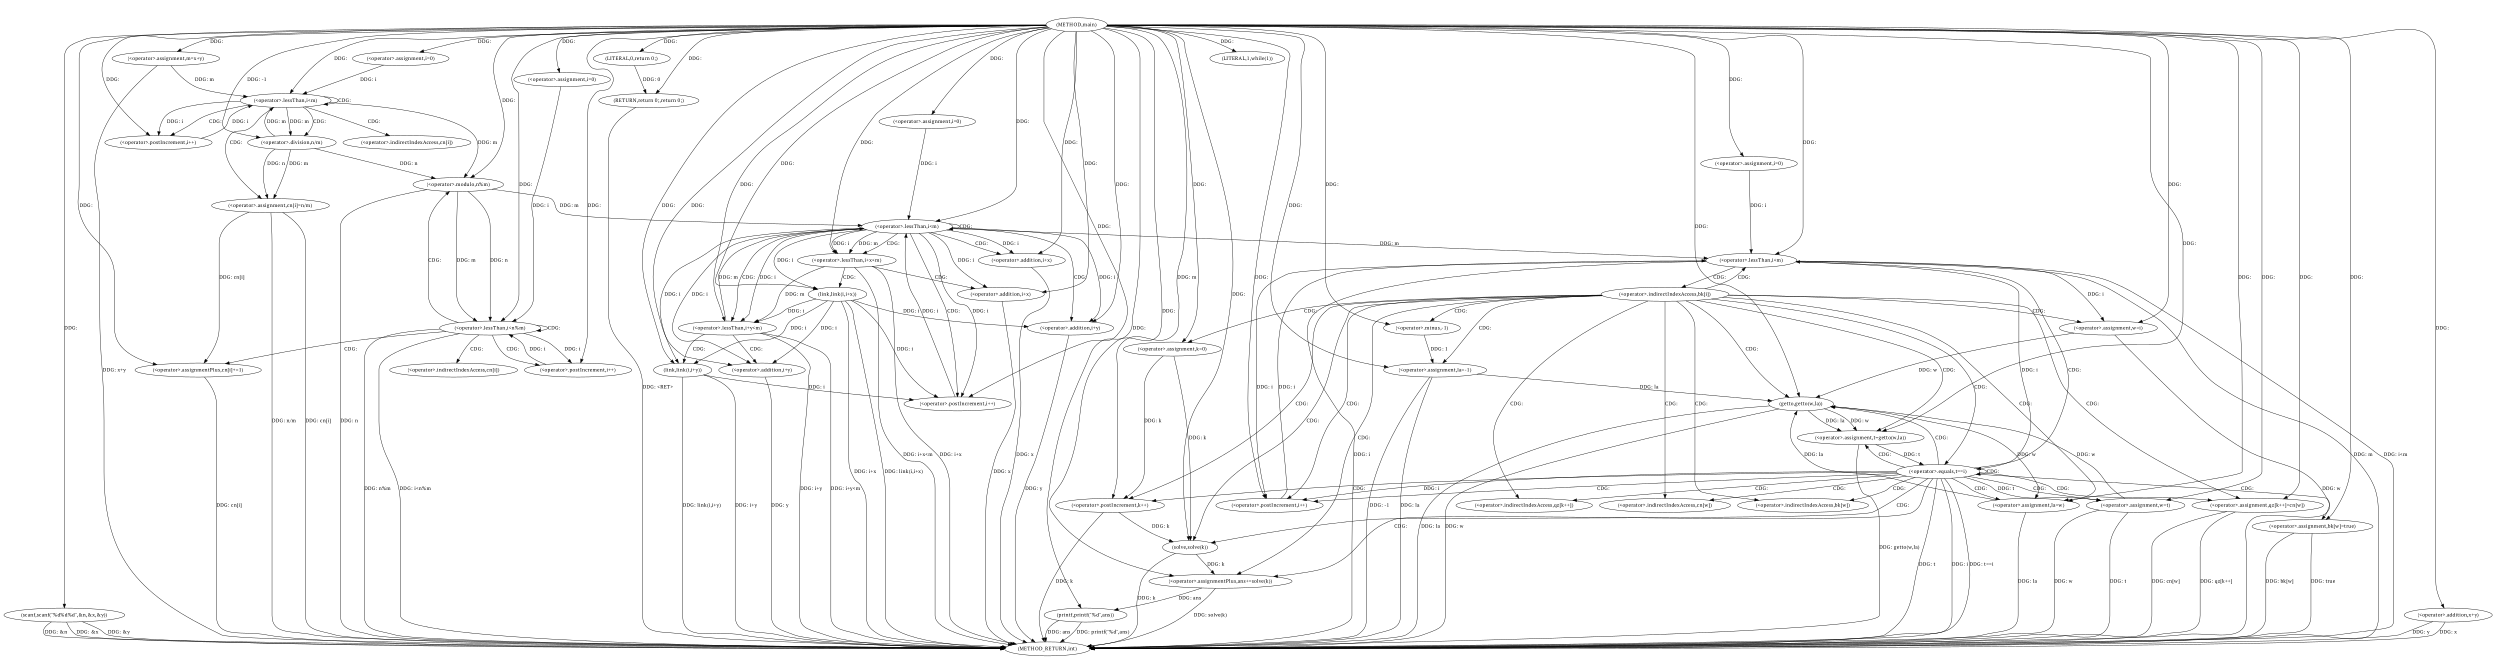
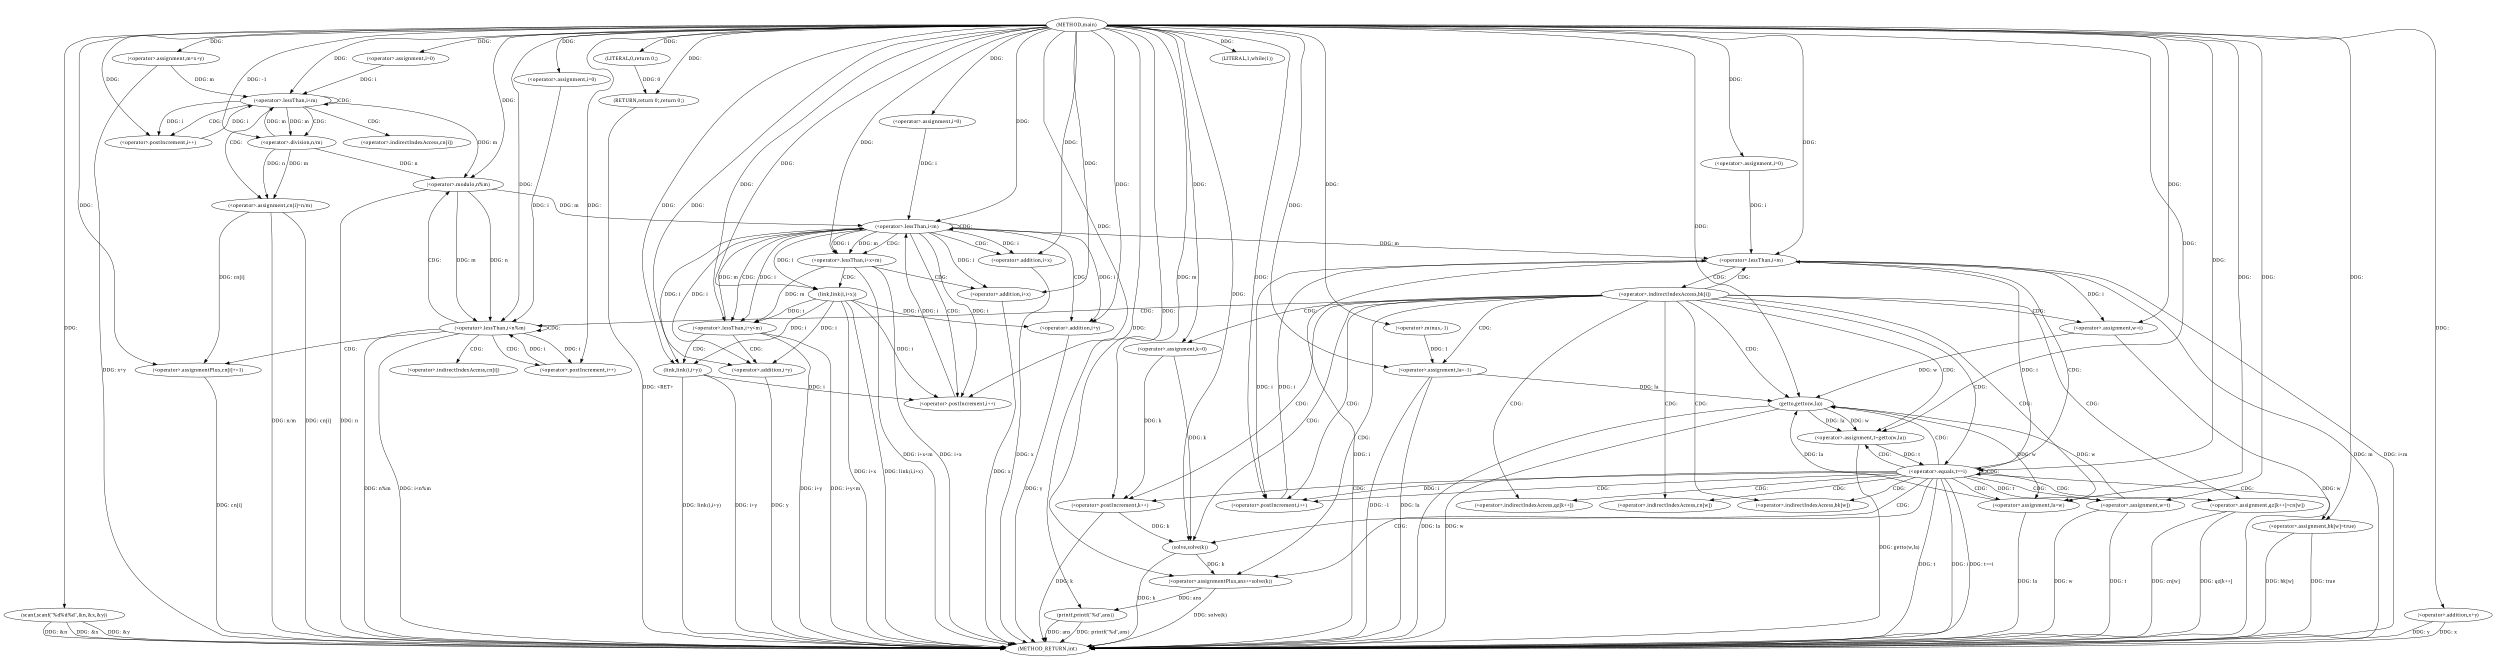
edge "(METHOD,main)" -> "(<operator>.assignment,qz[k++]=cn[w])": now "(METHOD,main)" -> "(<operator>.equals,t==i)"
edge "(<operator>.indirectIndexAccess,bk[i])" -> "(<operator>.minus,-1)": now "(<operator>.indirectIndexAccess,bk[i])" -> "(<operator>.lessThan,i<n%m)"
